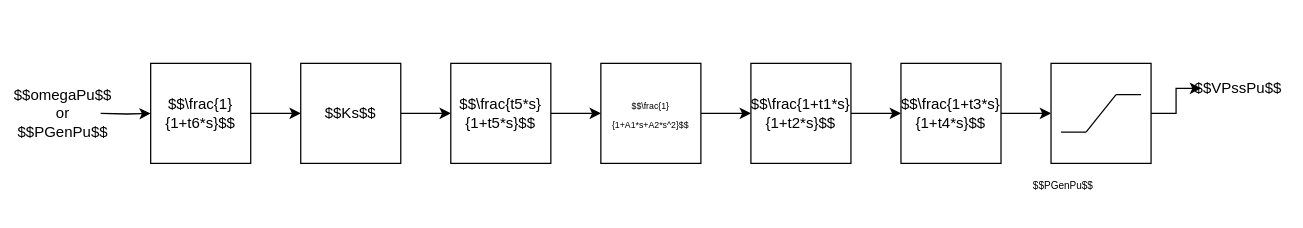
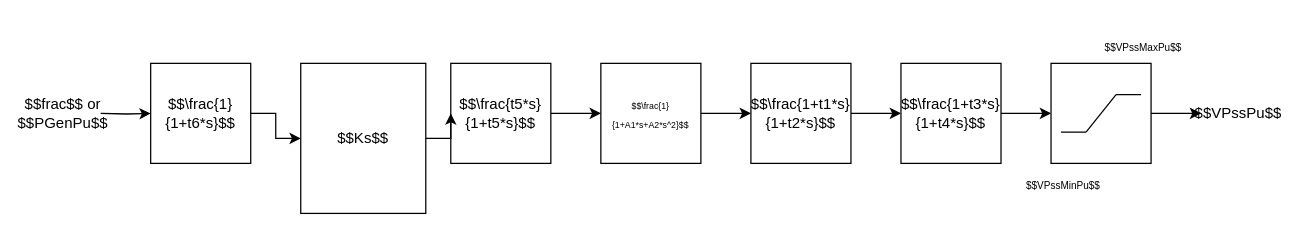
node "$$VPssMaxPu$$": added
node "$$VPssPu$$": moved (1238, 88) -> (1238, 113)
node "$$omegaPu$$ or $$PGenPu$$": label "$$omegaPu$$ or $$PGenPu$$" -> "$$frac$$ or $$PGenPu$$"
node "$$Ks$$": size 100x100 -> 125x150
node "$$PGenPu$$": label "$$PGenPu$$" -> "$$VPssMinPu$$"
